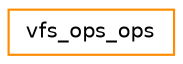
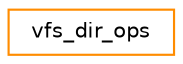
node "vfs_ops_ops": label "vfs_ops_ops" -> "vfs_dir_ops"
